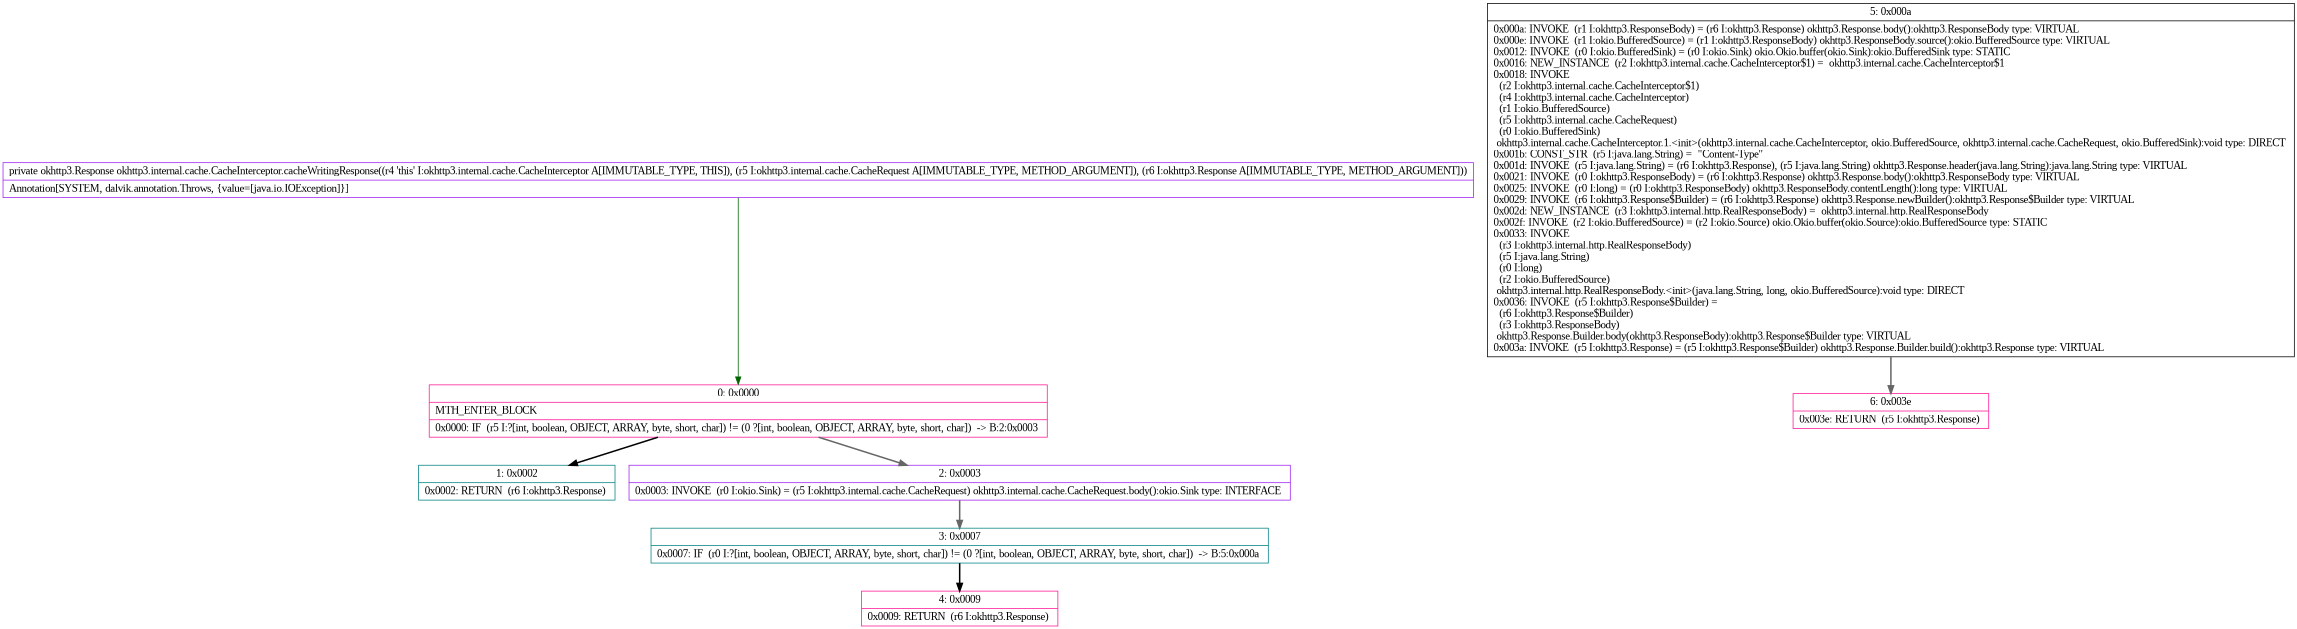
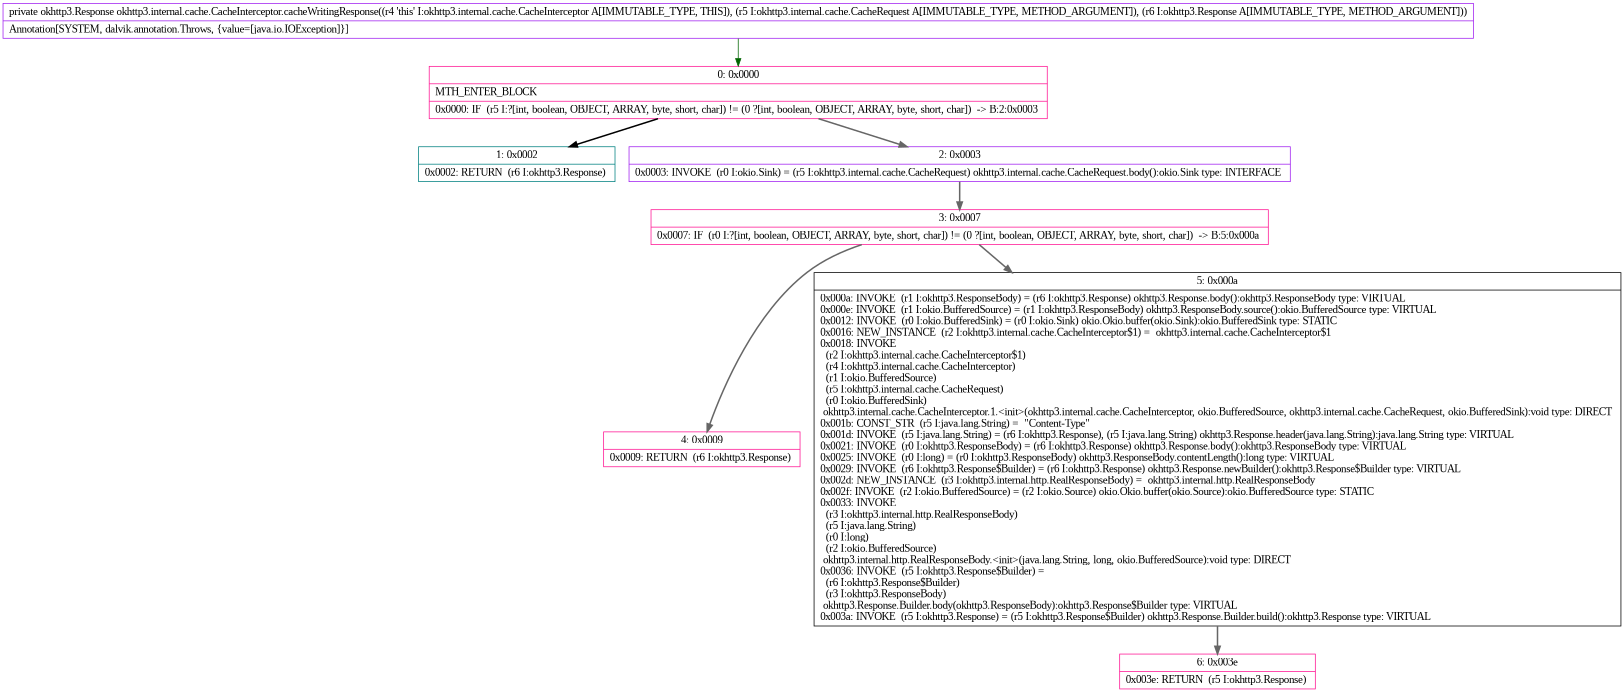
edge "3: 0x0007" -> "5: 0x000a": added
node "3: 0x0007": color teal -> deeppink
edge "3: 0x0007" -> "4: 0x0009": color black -> gray40
